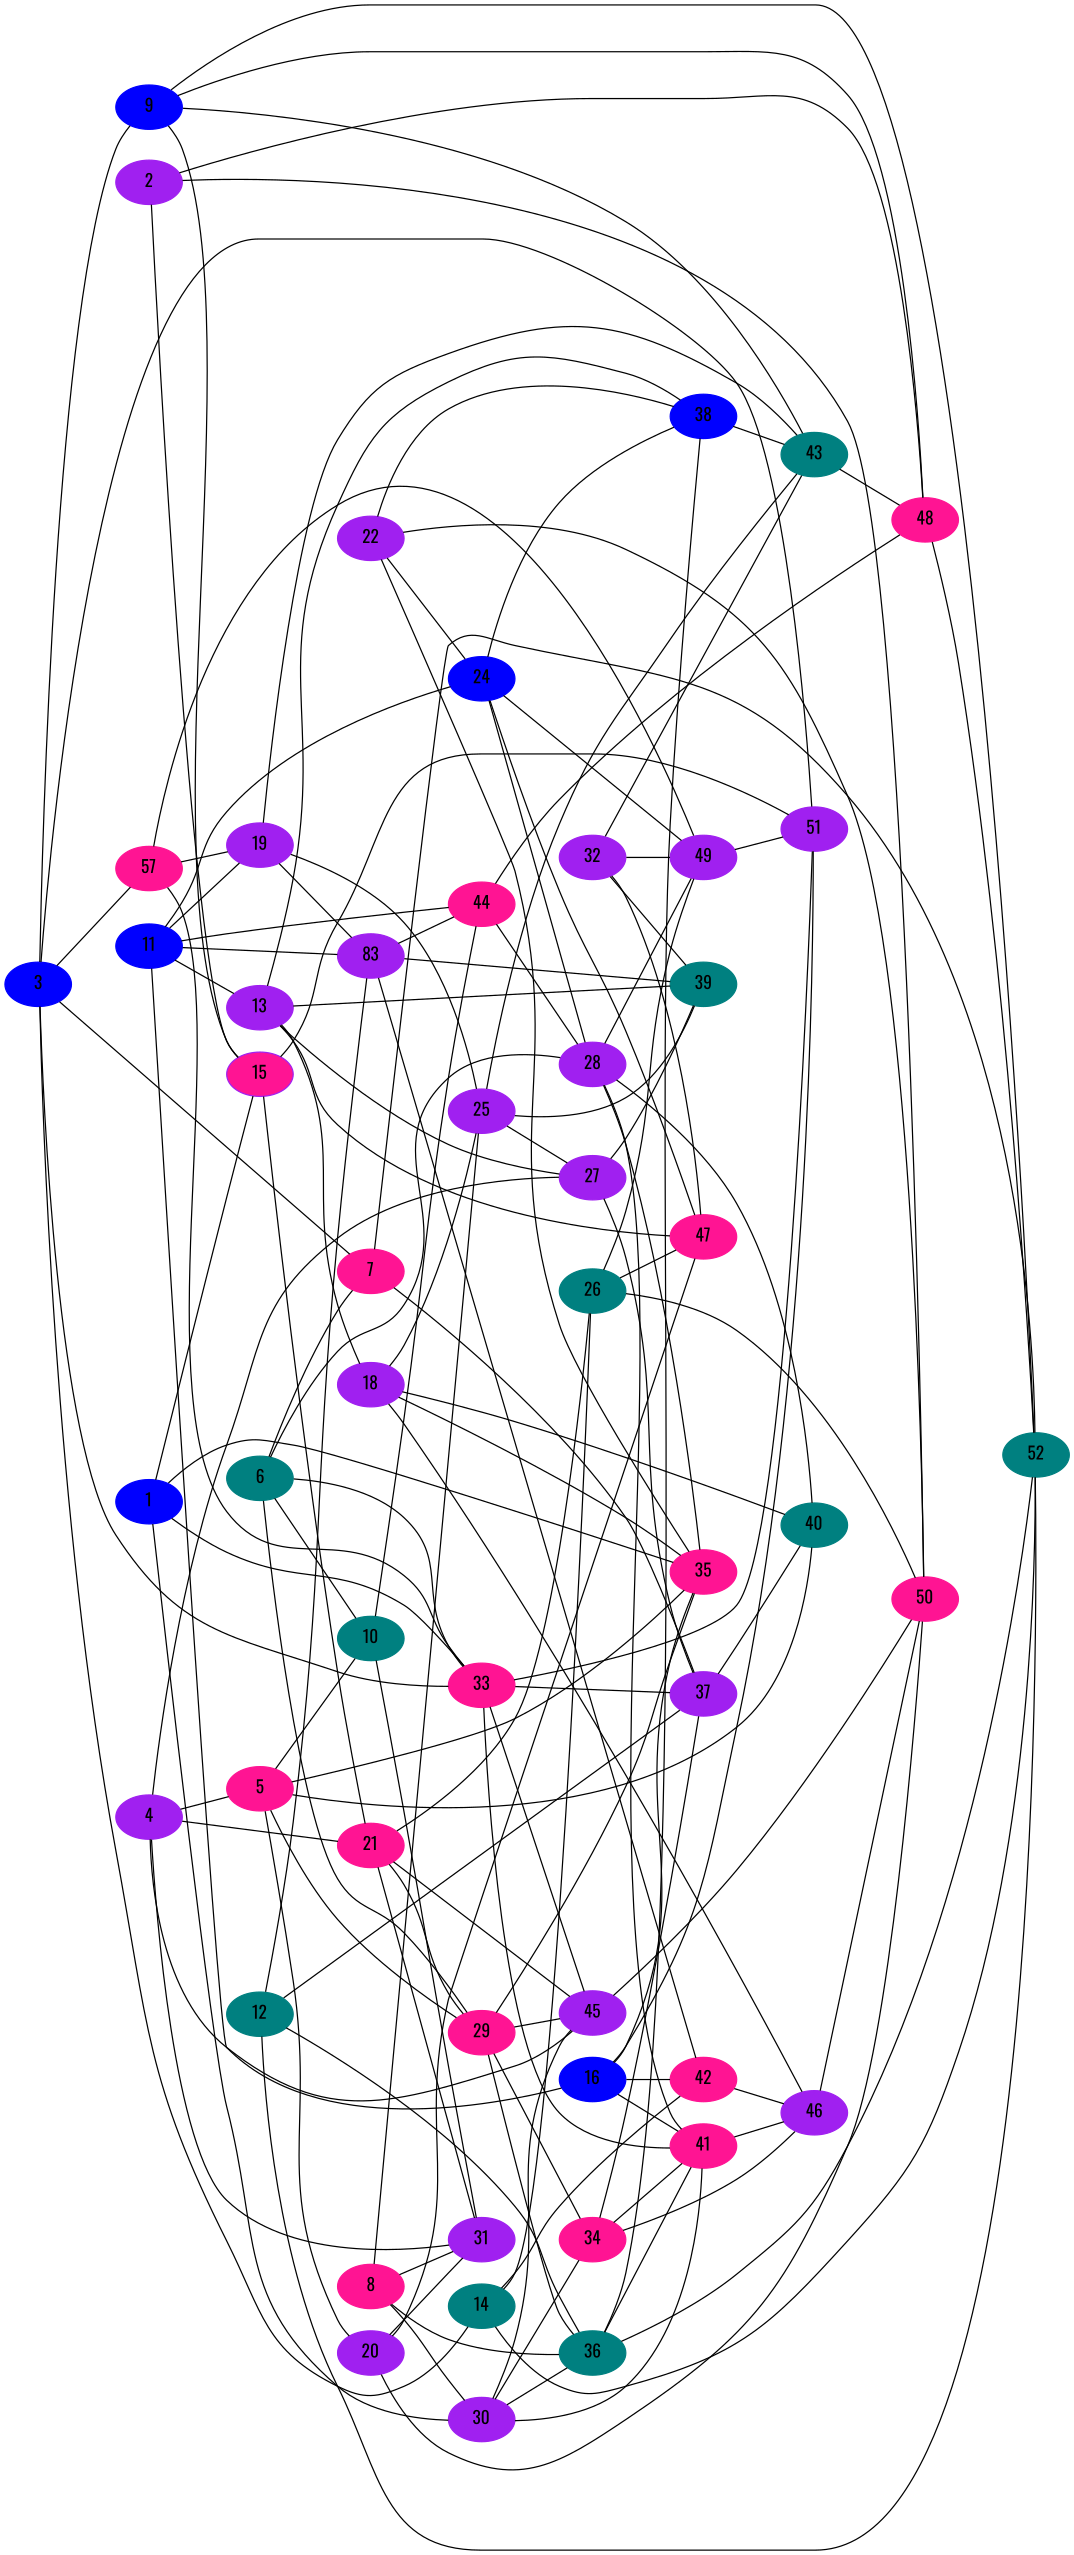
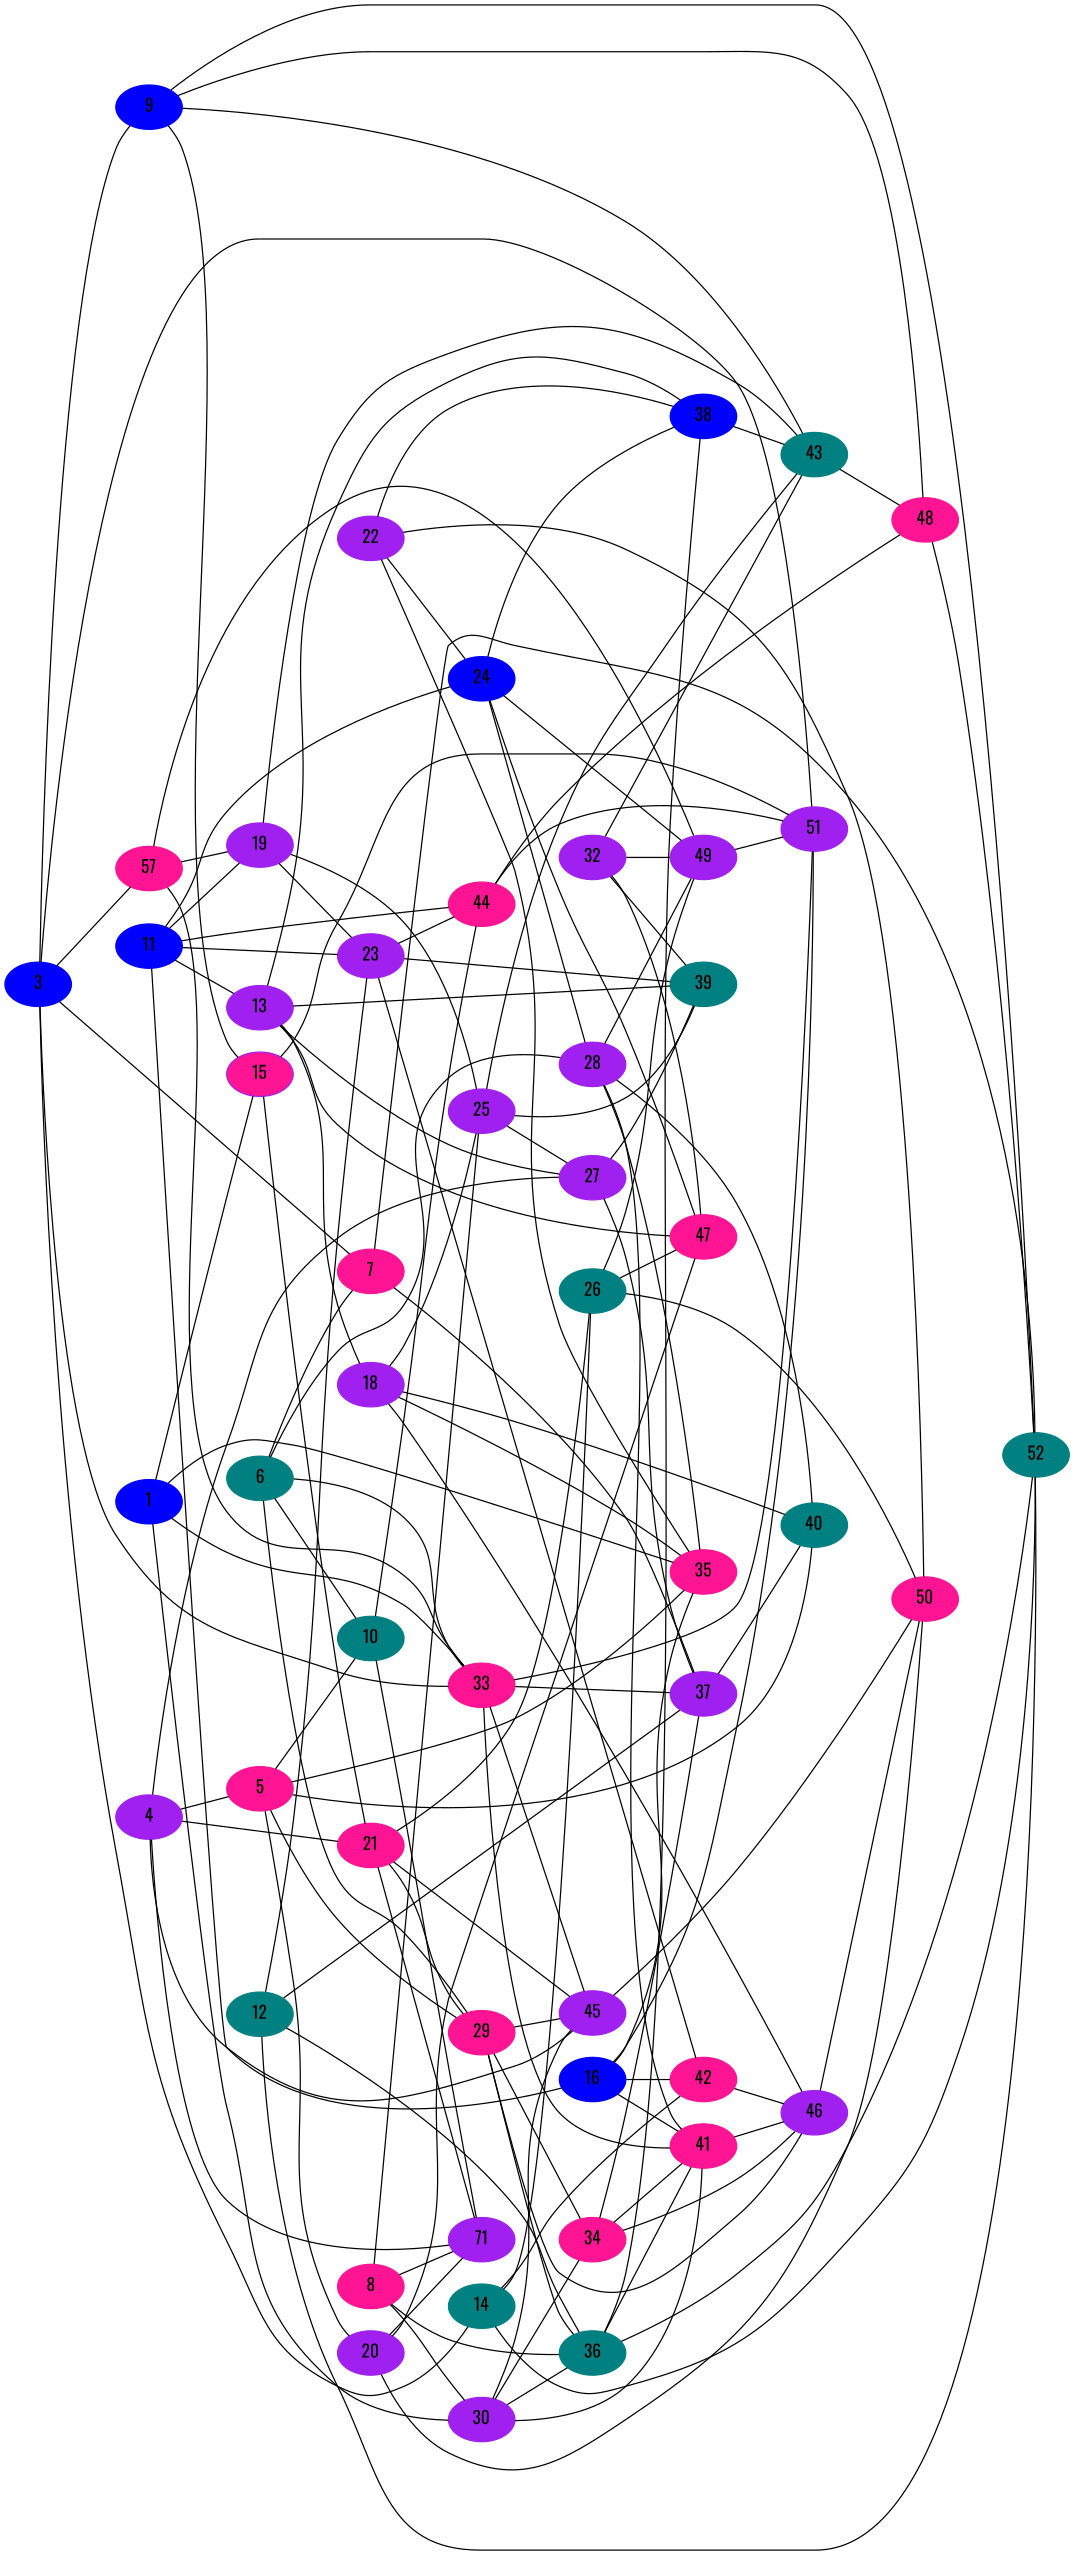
node "2": removed
node "83": label "83" -> "23"
edge "44" -- "28": now "44" -- "51"
edge "35" -- "29": now "46" -- "29"
node "31": label "31" -> "71"
